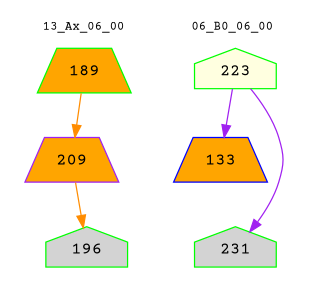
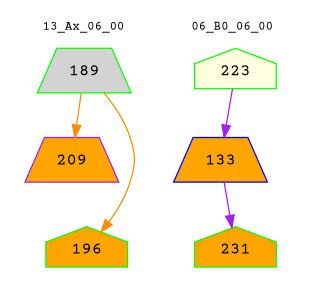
node "189": fillcolor orange -> lightgrey
edge "223" -> "231": now "133" -> "231"
edge "209" -> "196": now "189" -> "196"
node "196": fillcolor lightgrey -> orange
node "231": fillcolor lightgrey -> orange
